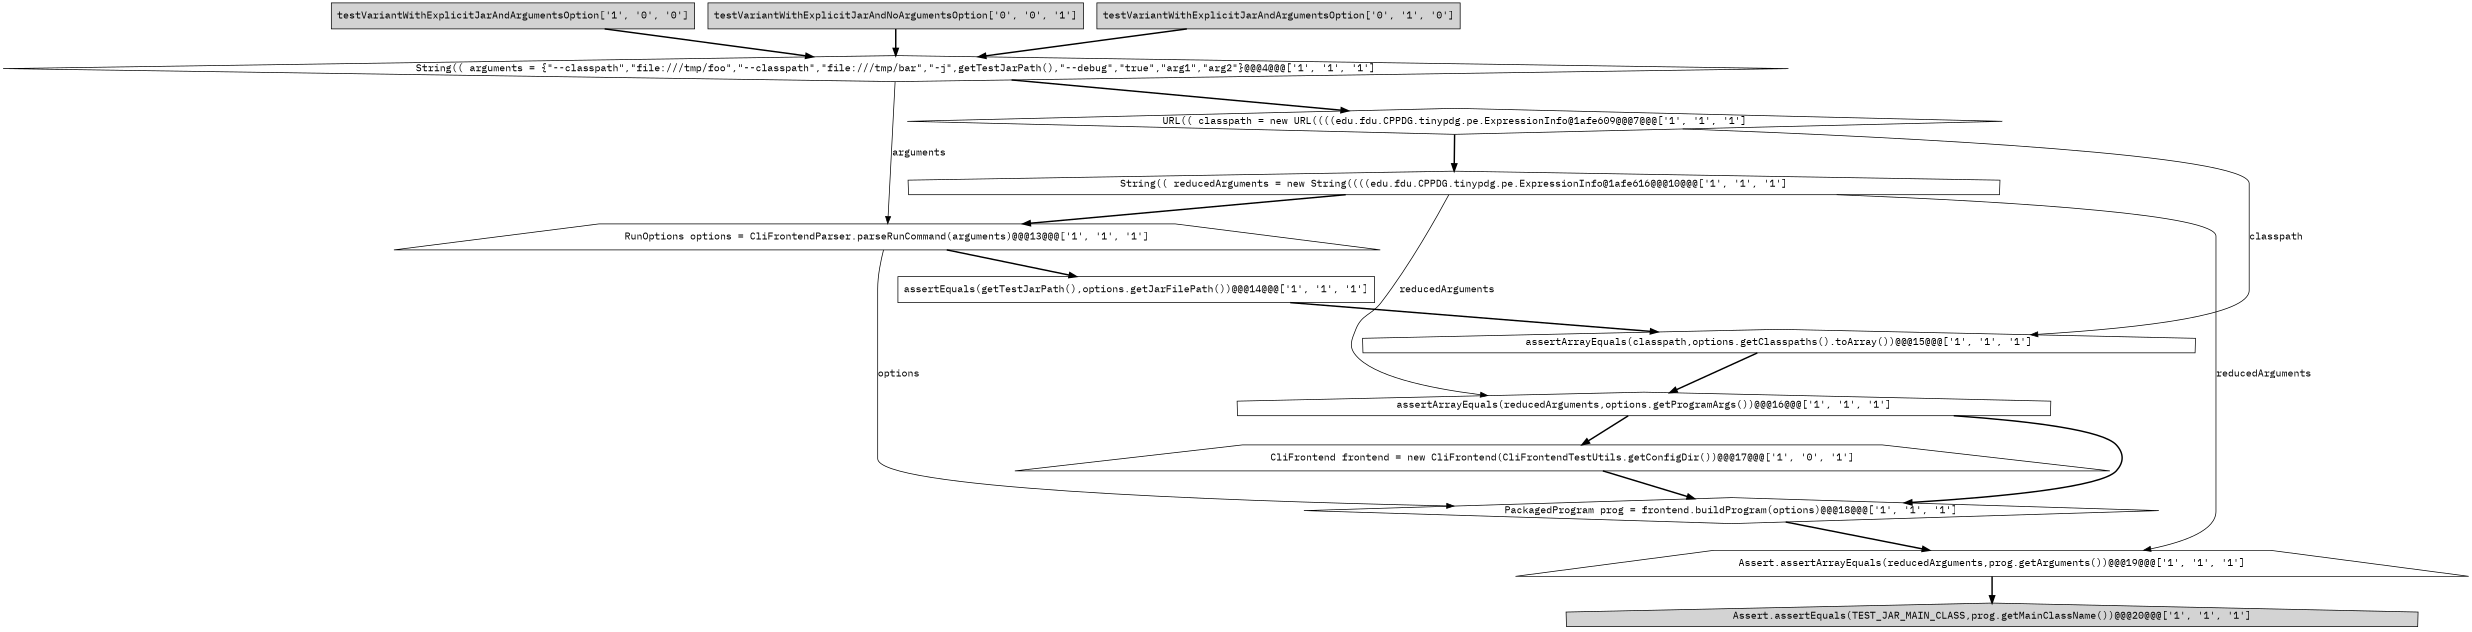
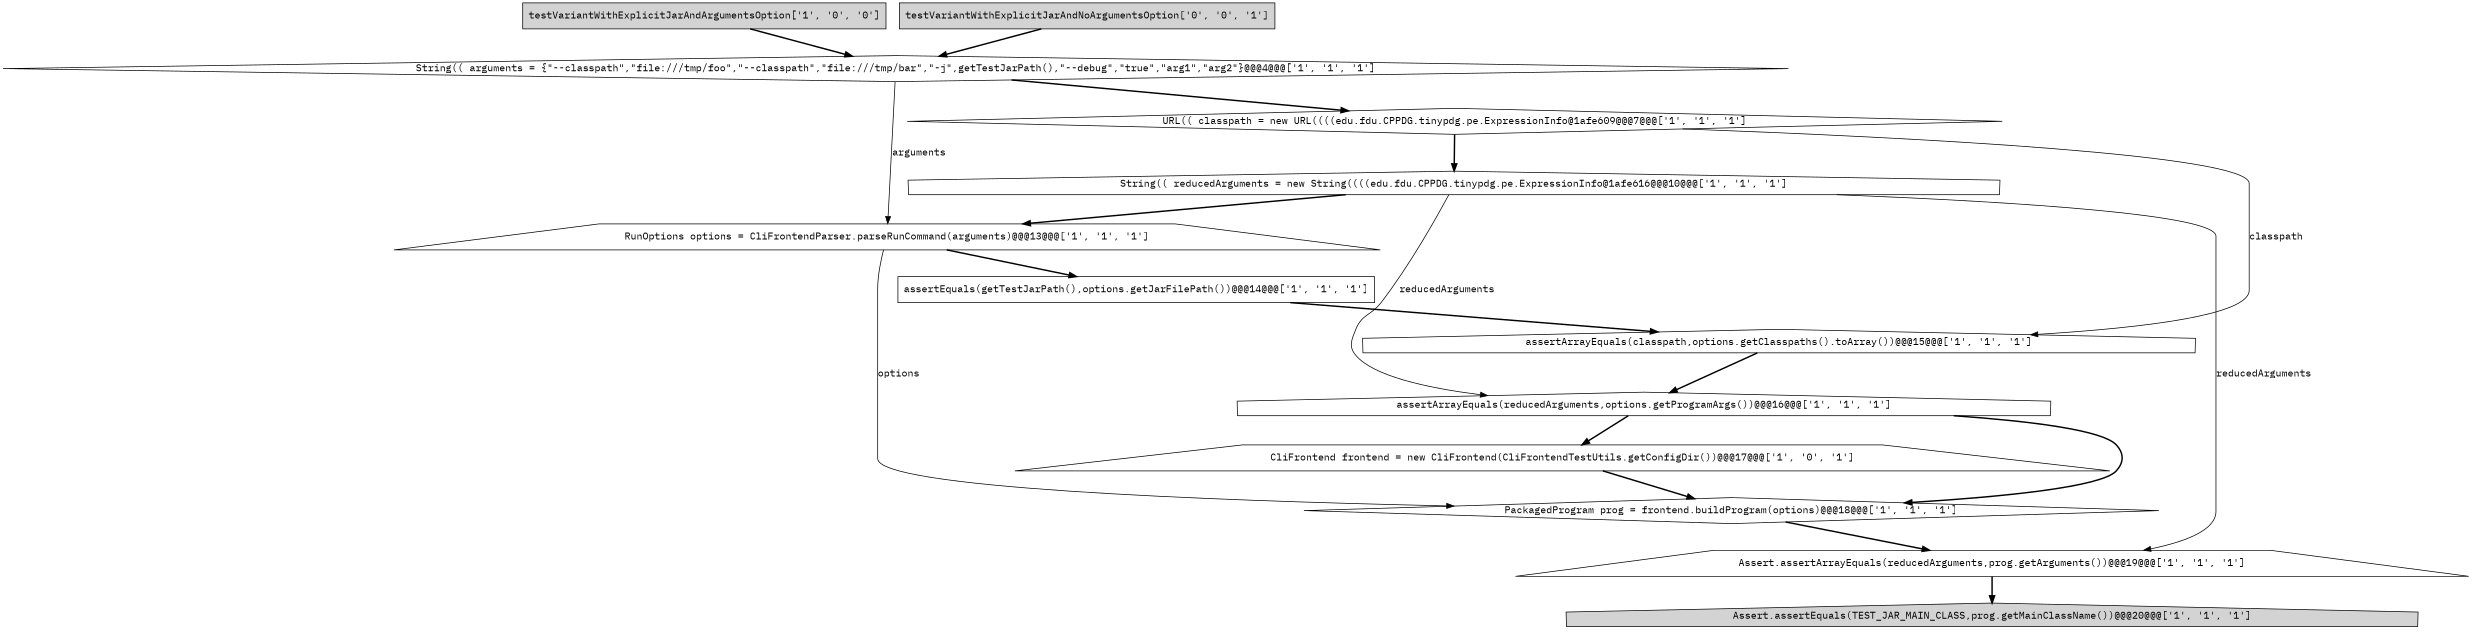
node "testVariantWithExplicitJarAndArgumentsOption['0', '1', '0']": removed
